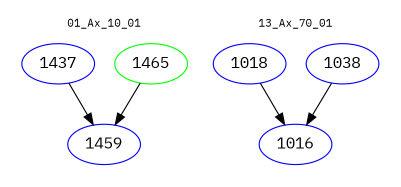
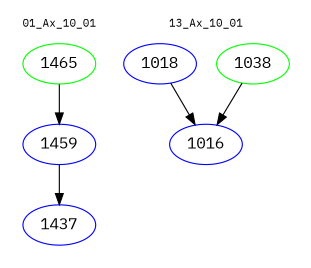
cluster "13_Ax_70_01": label "13_Ax_70_01" -> "13_Ax_10_01"
node "1038": color blue -> green
edge "1437" -> "1459": reversed
